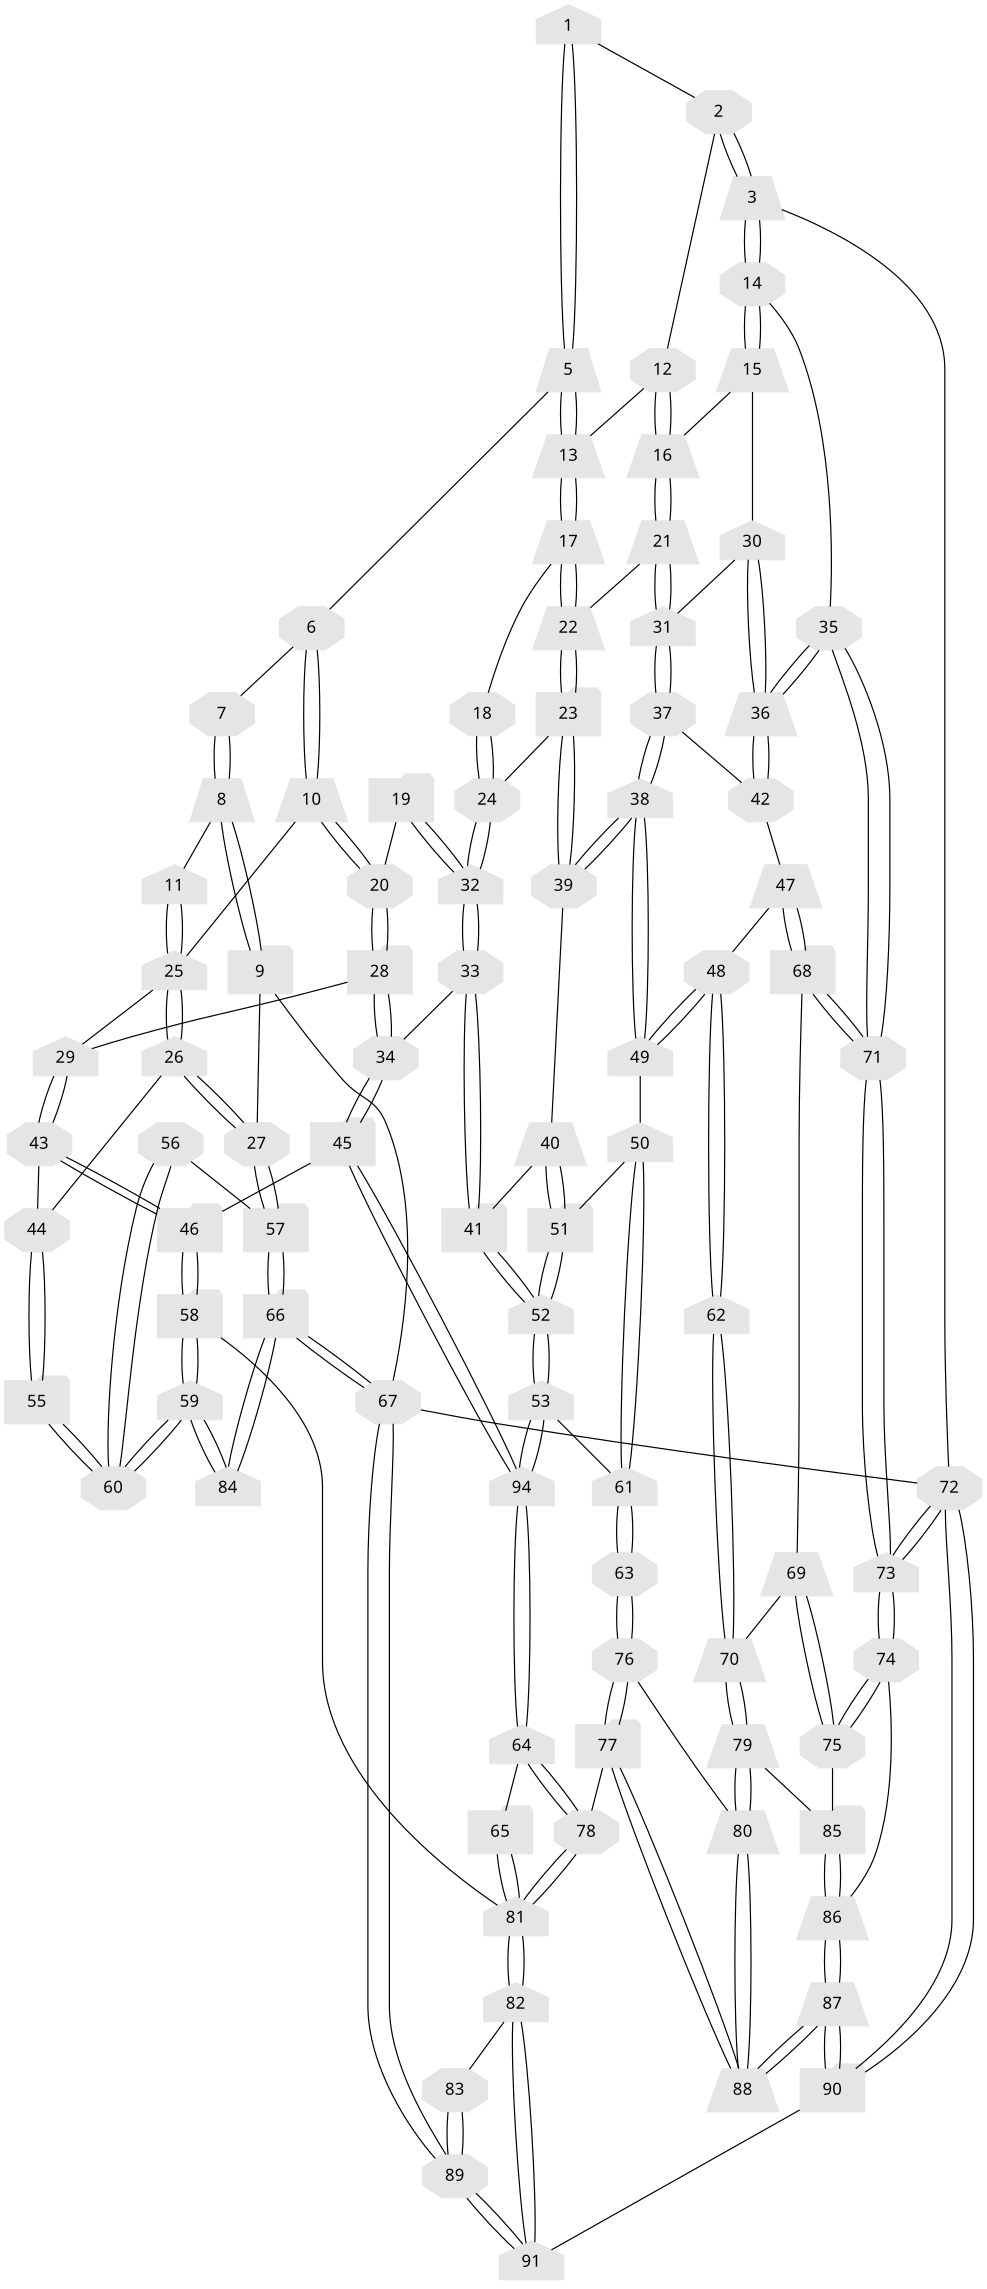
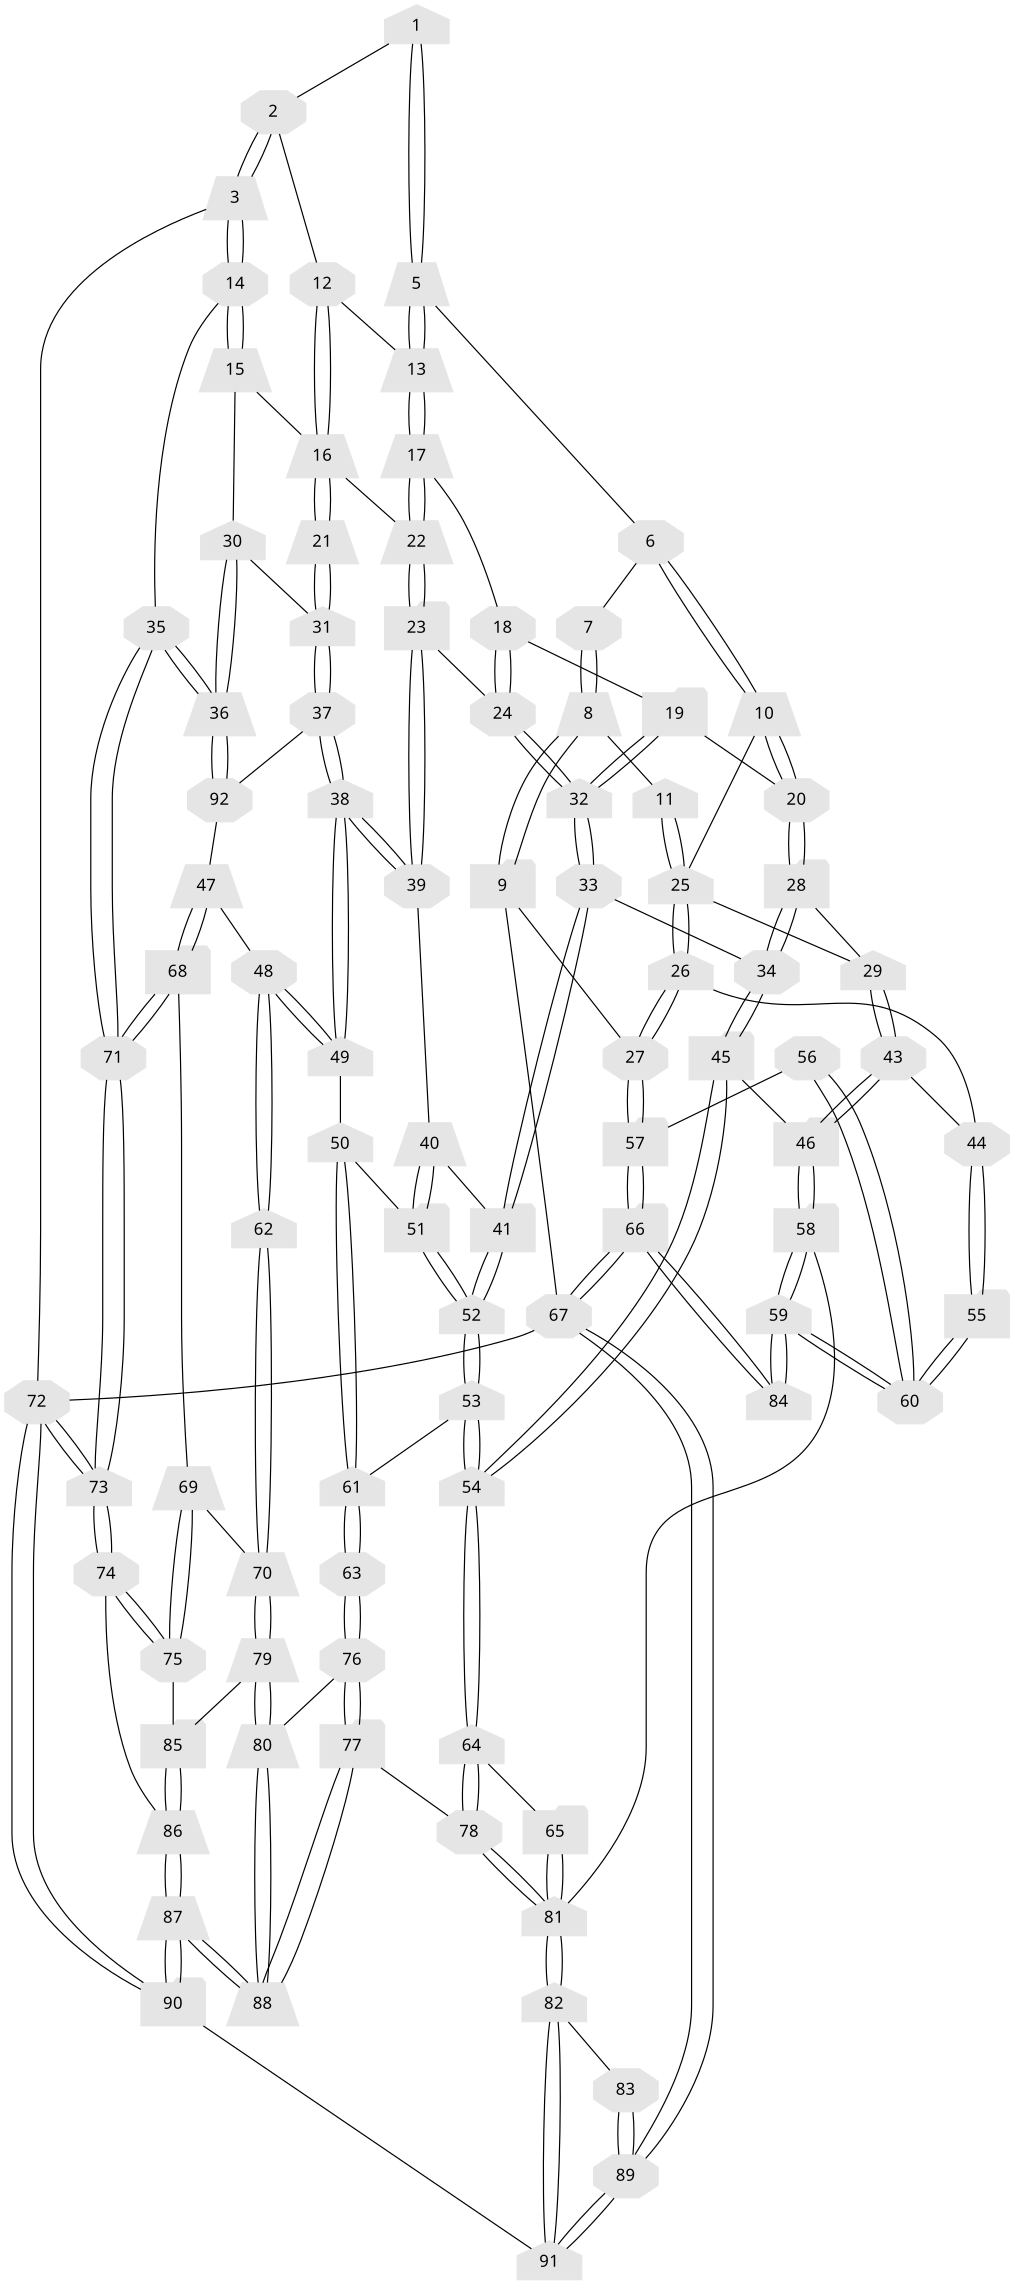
edge "21" -- "22": now "16" -- "22"
edge "18" -- "19": added
node "42": label "42" -> "92"
node "94": label "94" -> "54"
